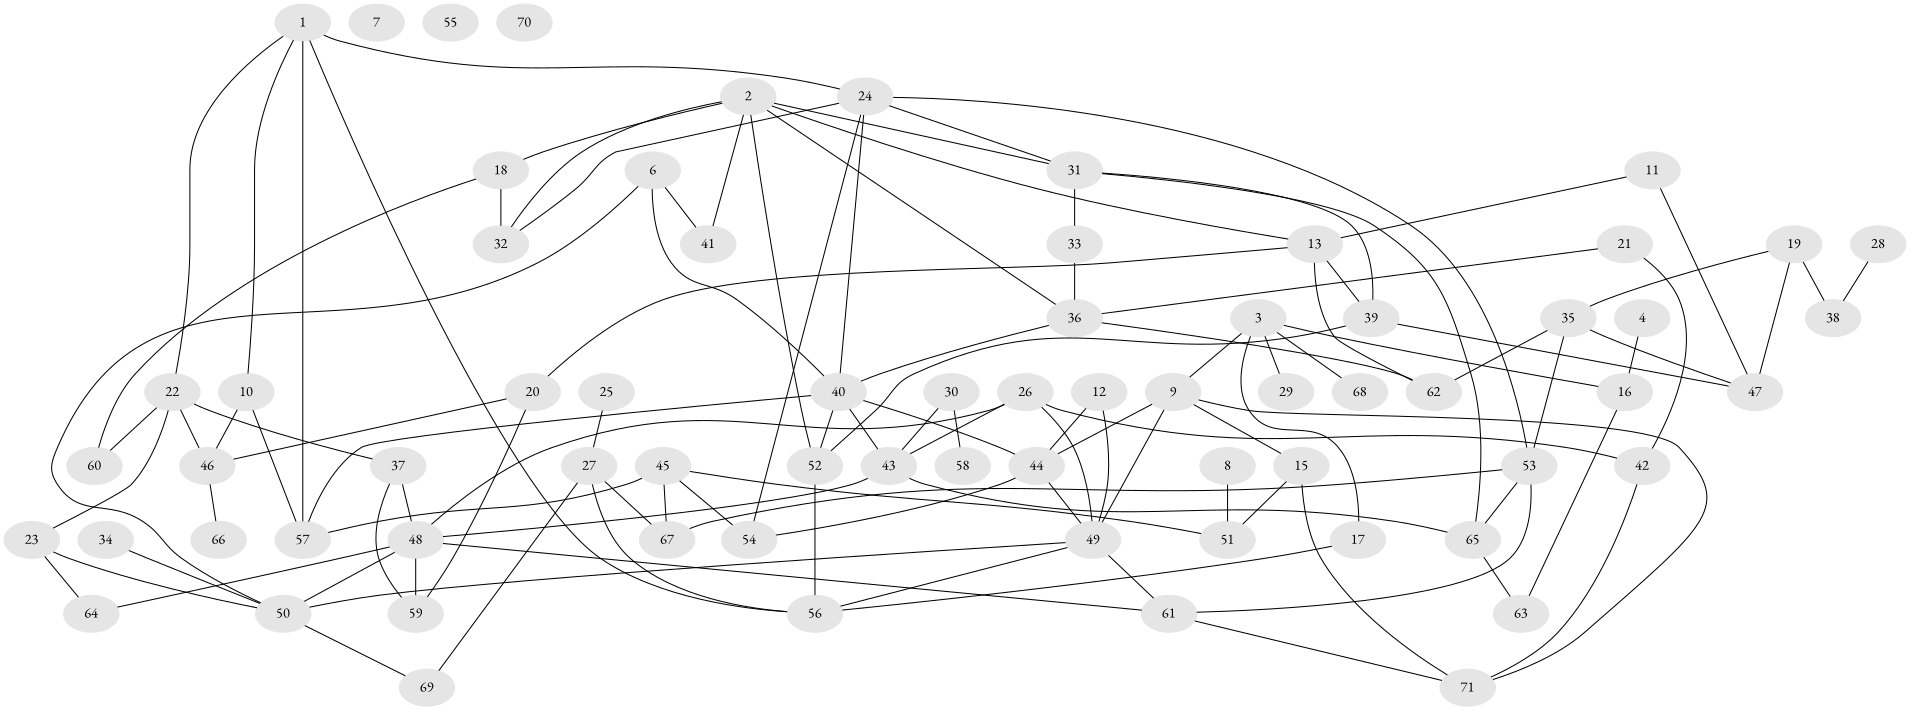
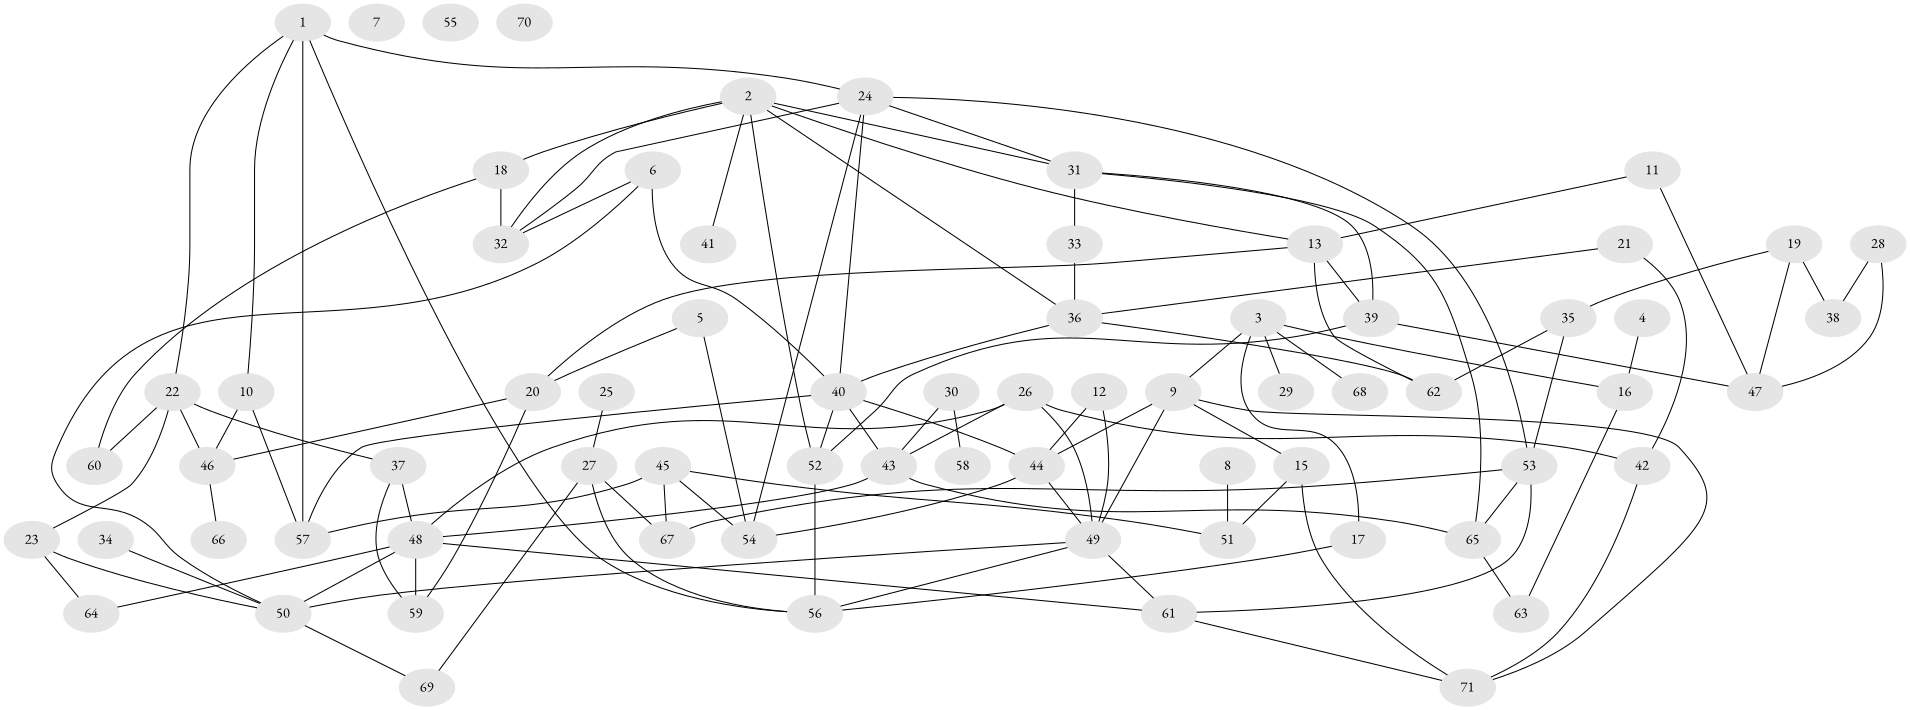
edge "6" -- "41": now "6" -- "32"
node "5": added
edge "35" -- "47": now "28" -- "47"
